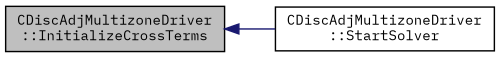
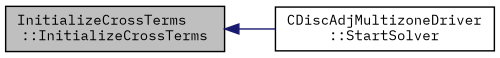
node "CDiscAdjMultizoneDriver ::InitializeCrossTerms": label "CDiscAdjMultizoneDriver ::InitializeCrossTerms" -> "InitializeCrossTerms ::InitializeCrossTerms"
